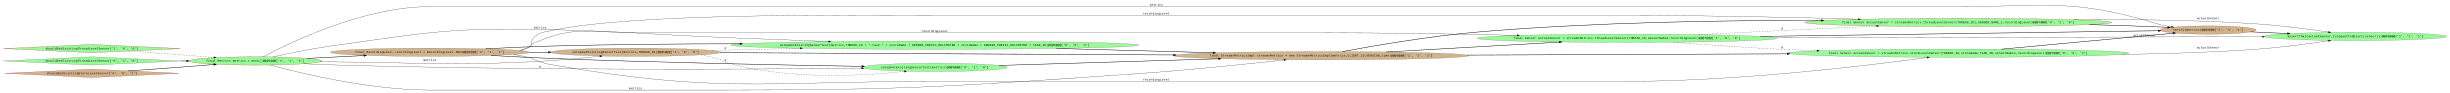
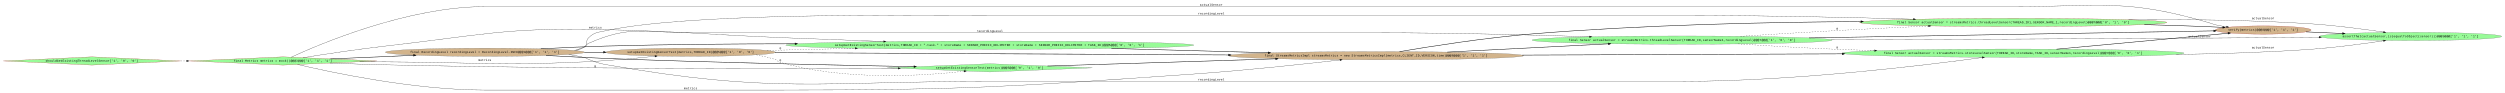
edge "final Metrics metrics = mock()@@@3@@@['1', '1', '1']" -> "verify(metrics)@@@8@@@['1', '1', '1']": label "metrics" -> "actualSensor"
node "shouldGetExistingThreadLevelSensor['0', '1', '0']": removed
node "final Metrics metrics = mock()@@@3@@@['1', '1', '1']": shape ellipse -> diamond
node "setupGetExistingSensorTest(metrics)@@@5@@@['0', '1', '0']": shape ellipse -> diamond
node "shouldGetExistingStoreLevelSensor['0', '0', '1']": removed
